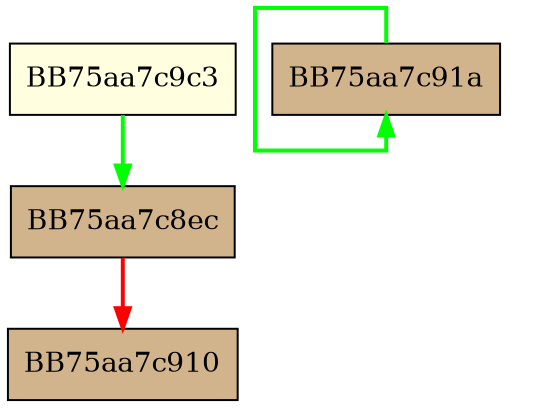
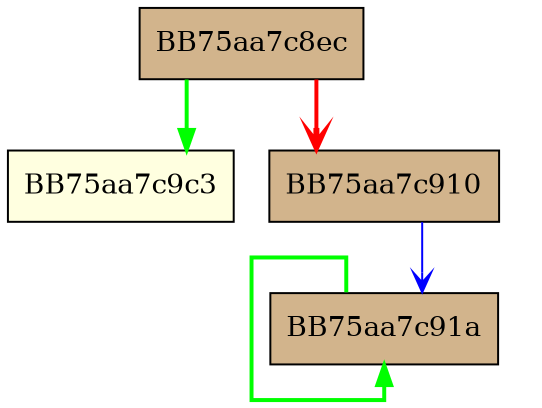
edge "BB75aa7c9c3" -> "BB75aa7c8ec": reversed
edge "BB75aa7c910" -> "BB75aa7c91a": added
edge "BB75aa7c8ec" -> "BB75aa7c910": arrowhead normal -> vee
